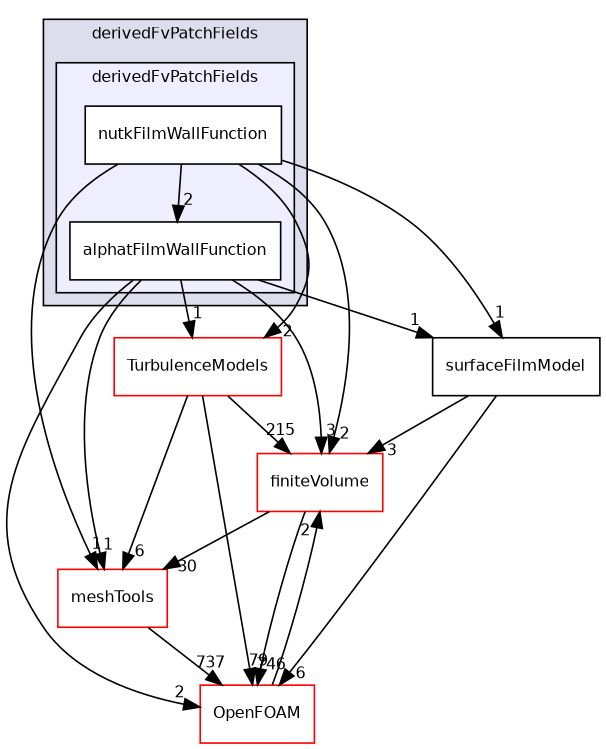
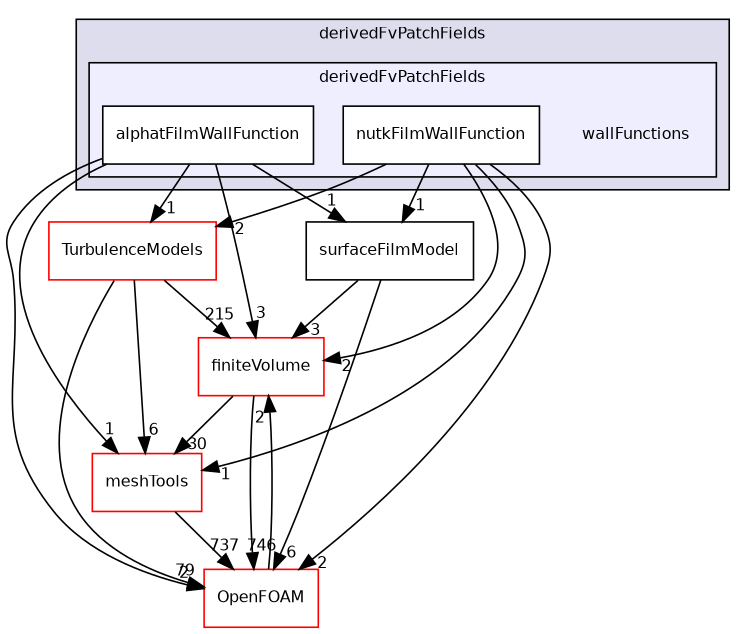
node "wallFunctions": added
edge "nutkFilmWallFunction" -> "alphatFilmWallFunction": now "nutkFilmWallFunction" -> "OpenFOAM"
